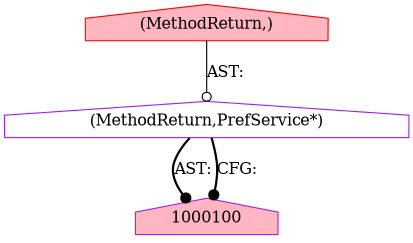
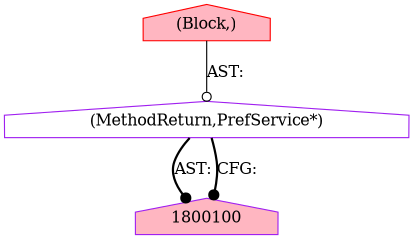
node "(MethodReturn,)": label "(MethodReturn,)" -> "(Block,)"
node "1000100": label "1000100" -> "1800100"
